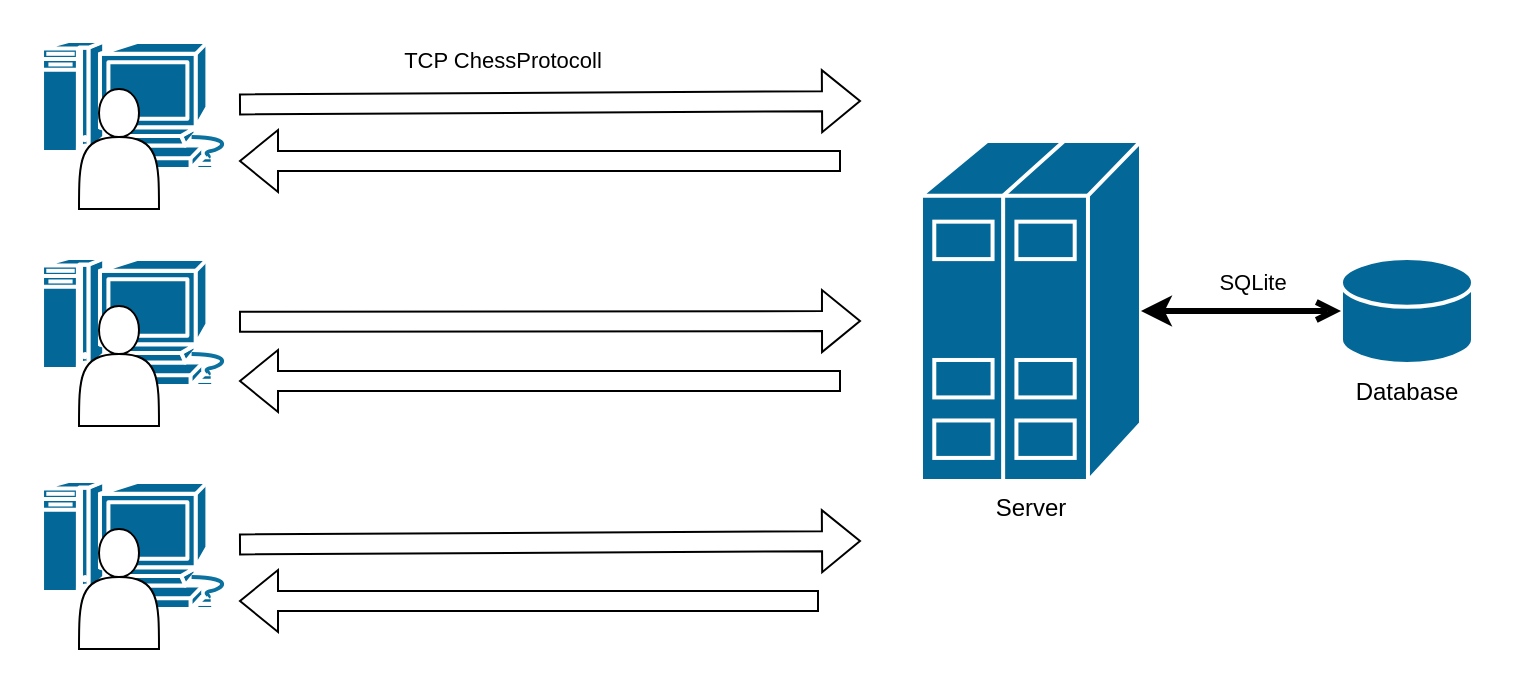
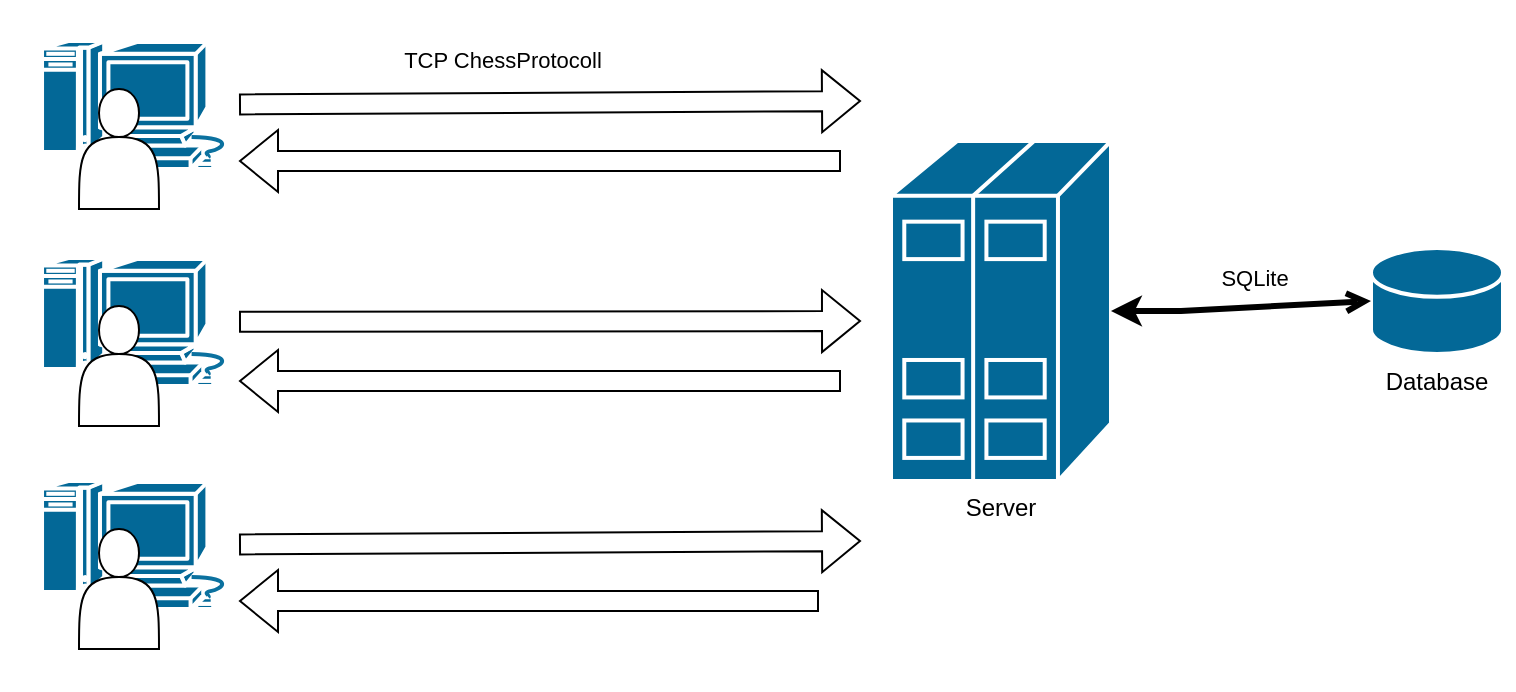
node "Server": moved (1031, 311) -> (1001, 311)
node "Database": moved (1407, 311) -> (1437, 301)
